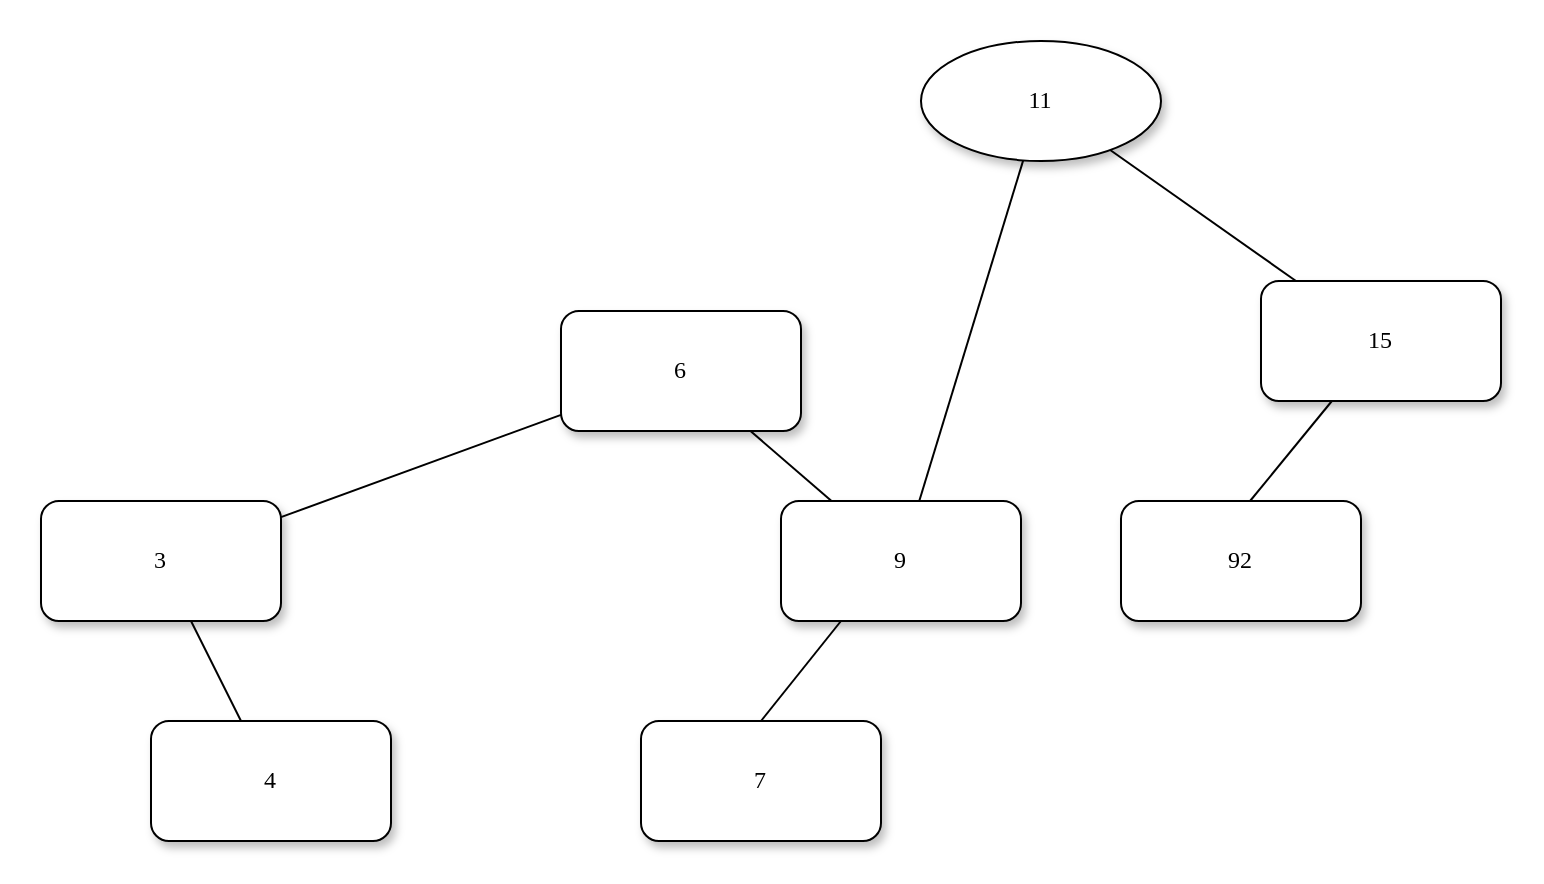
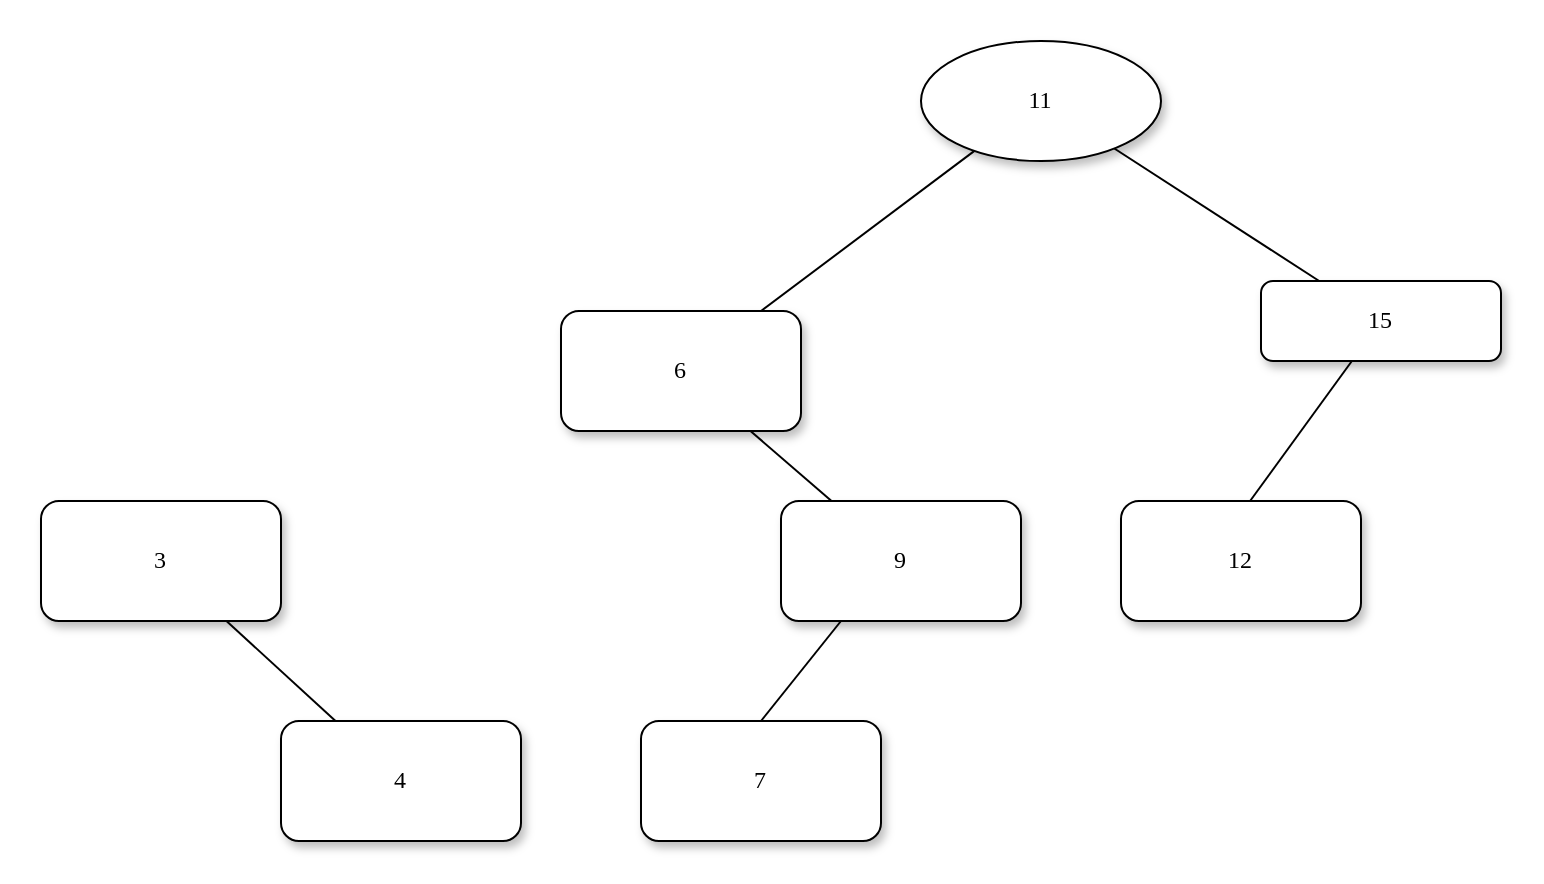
edge "11" -- "9": now "11" -- "6"
node "15": size 240x120 -> 240x80
edge "6" -- "3": removed
node "92": label "92" -> "12"
node "4": moved (271, 781) -> (401, 781)
